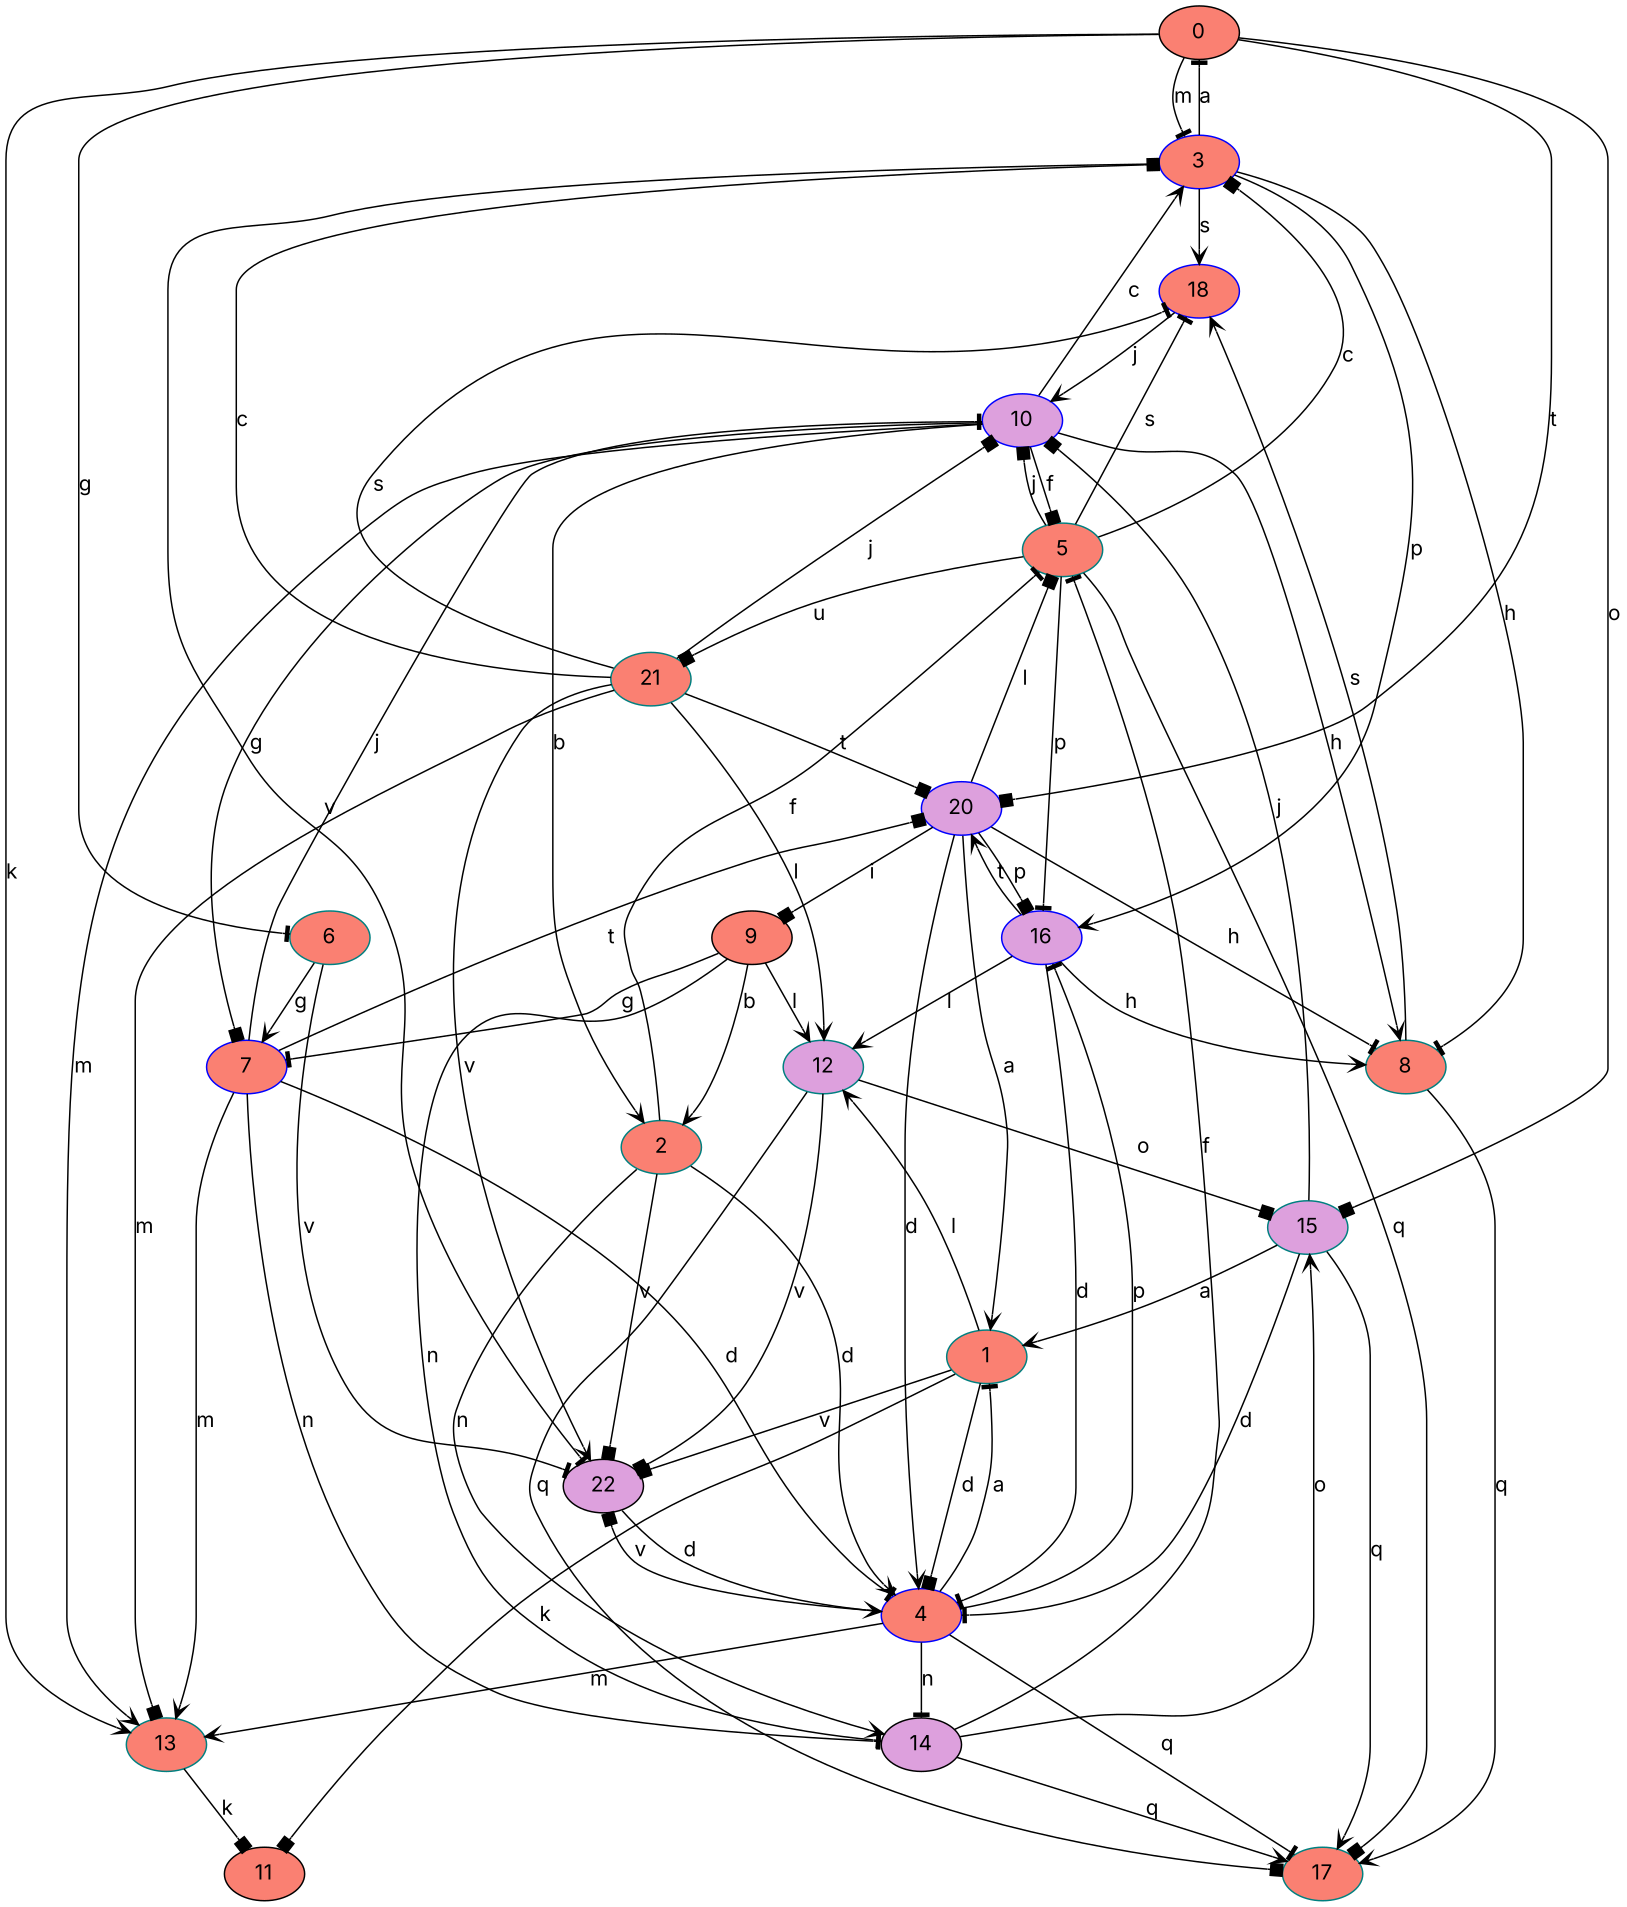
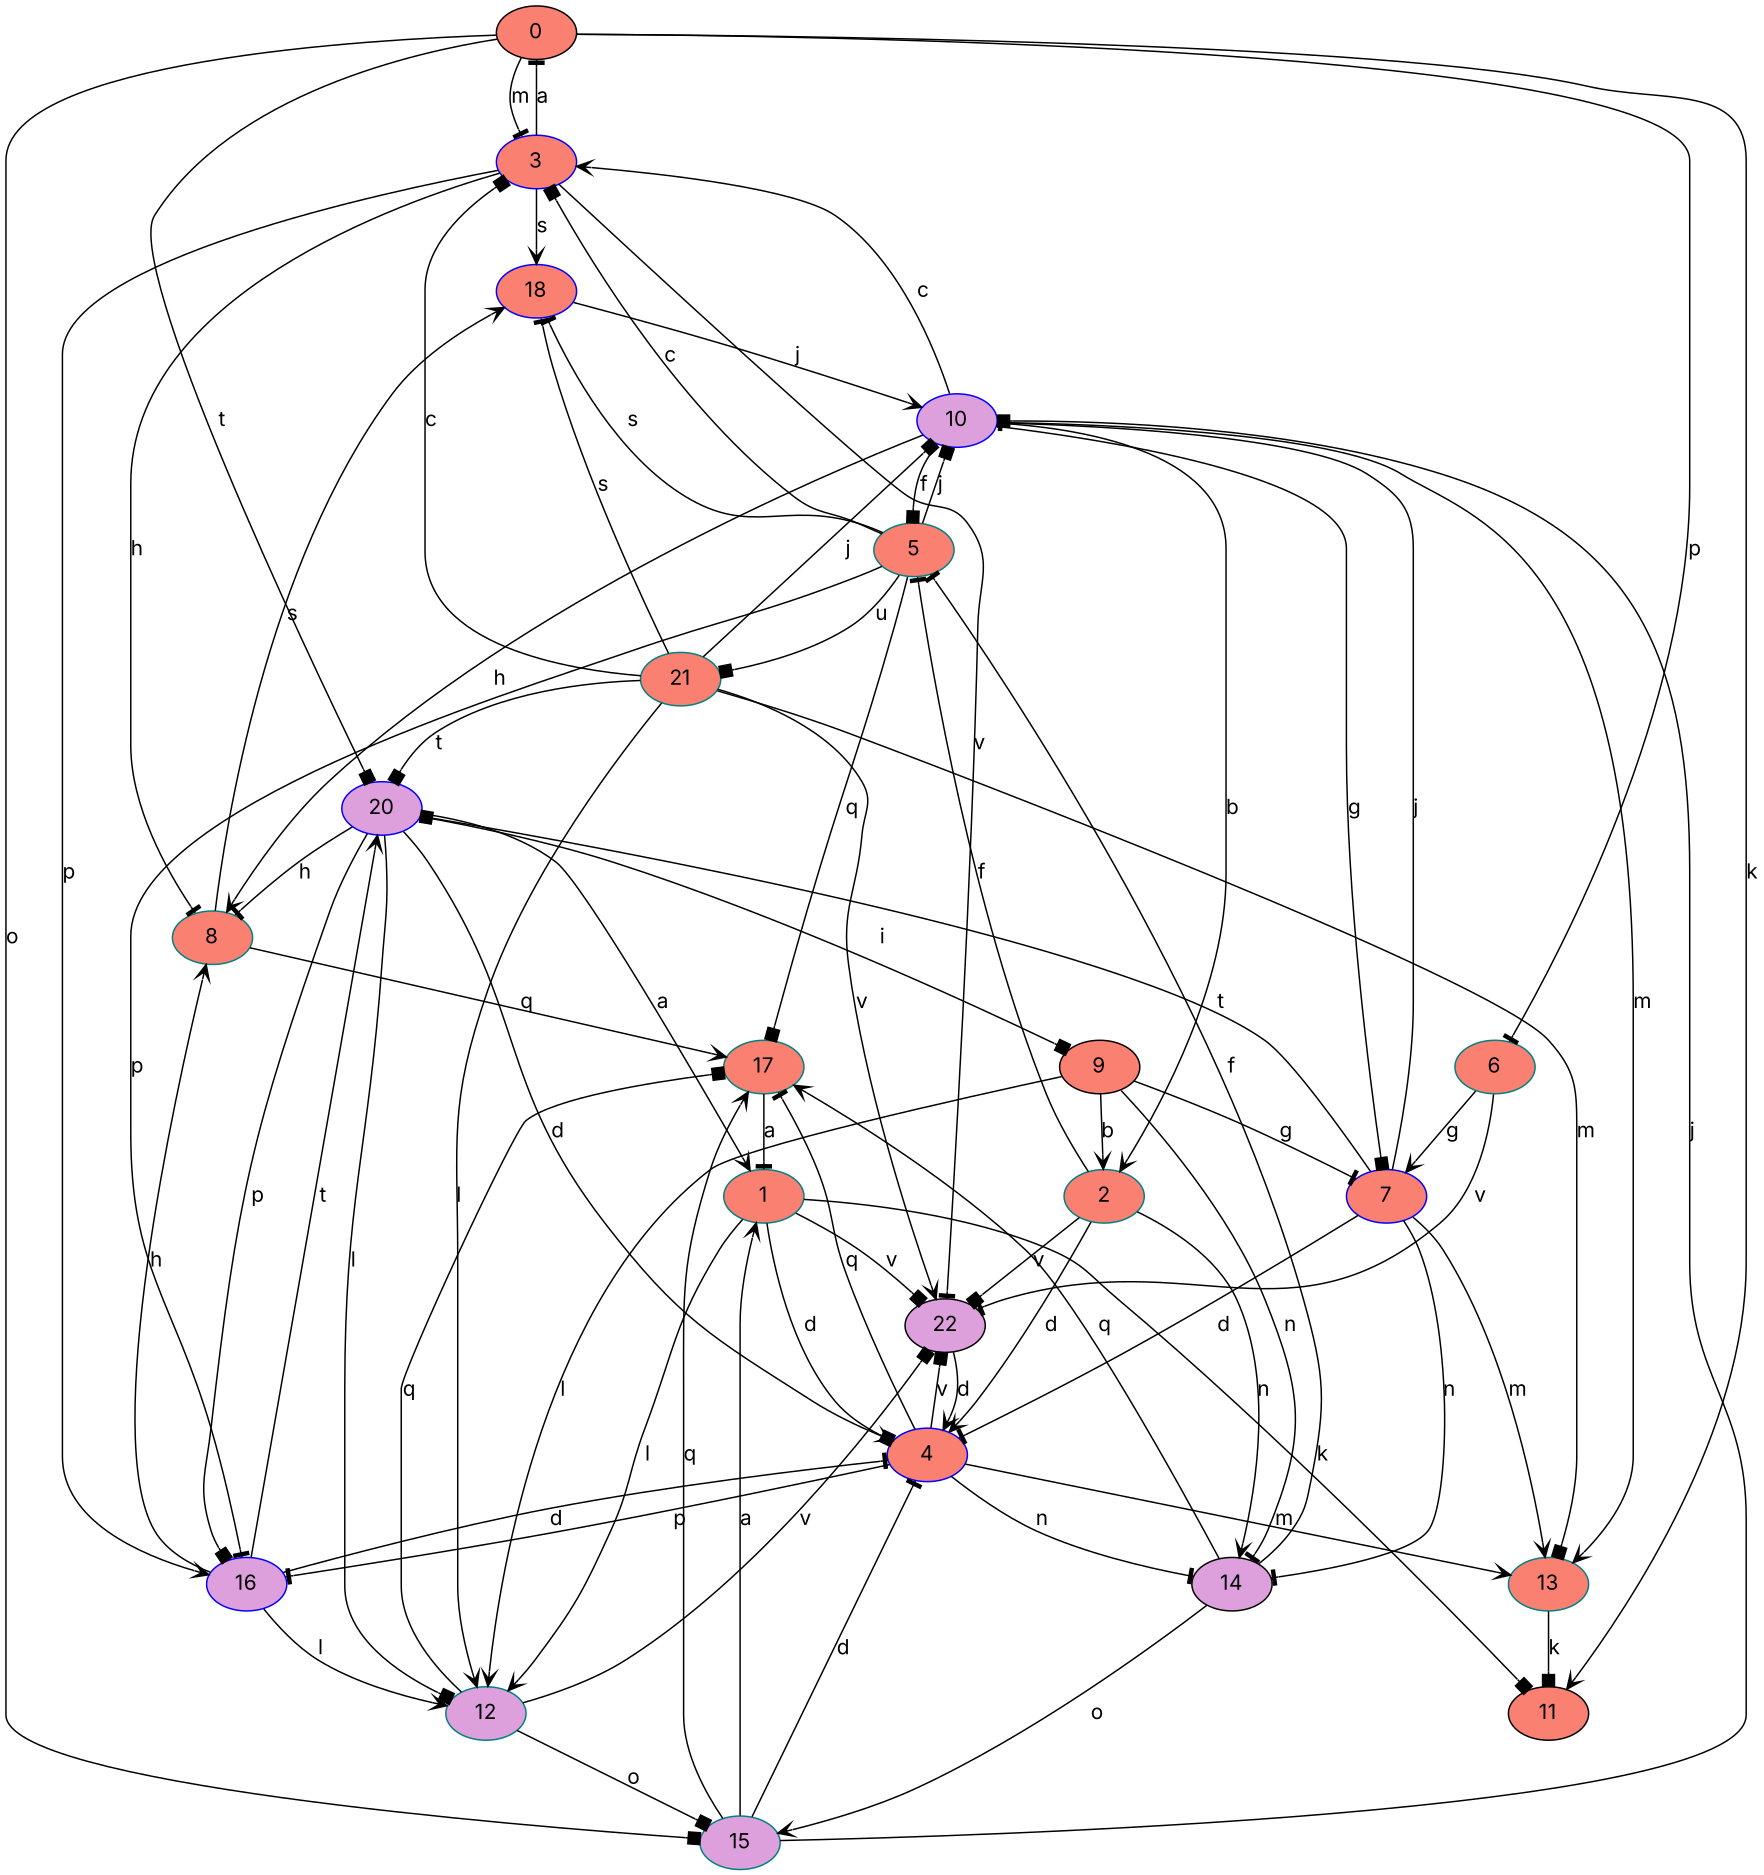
edge "0" -> "13": now "0" -> "11"
edge "0" -> "6": label "g" -> "p"
edge "20" -> "5": now "20" -> "12"
edge "4" -> "1": now "17" -> "1"
